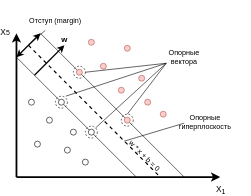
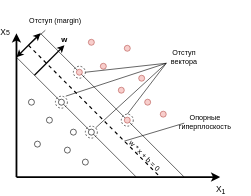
node "Опорные вектора": label "Опорные вектора" -> "Отступ вектора"
